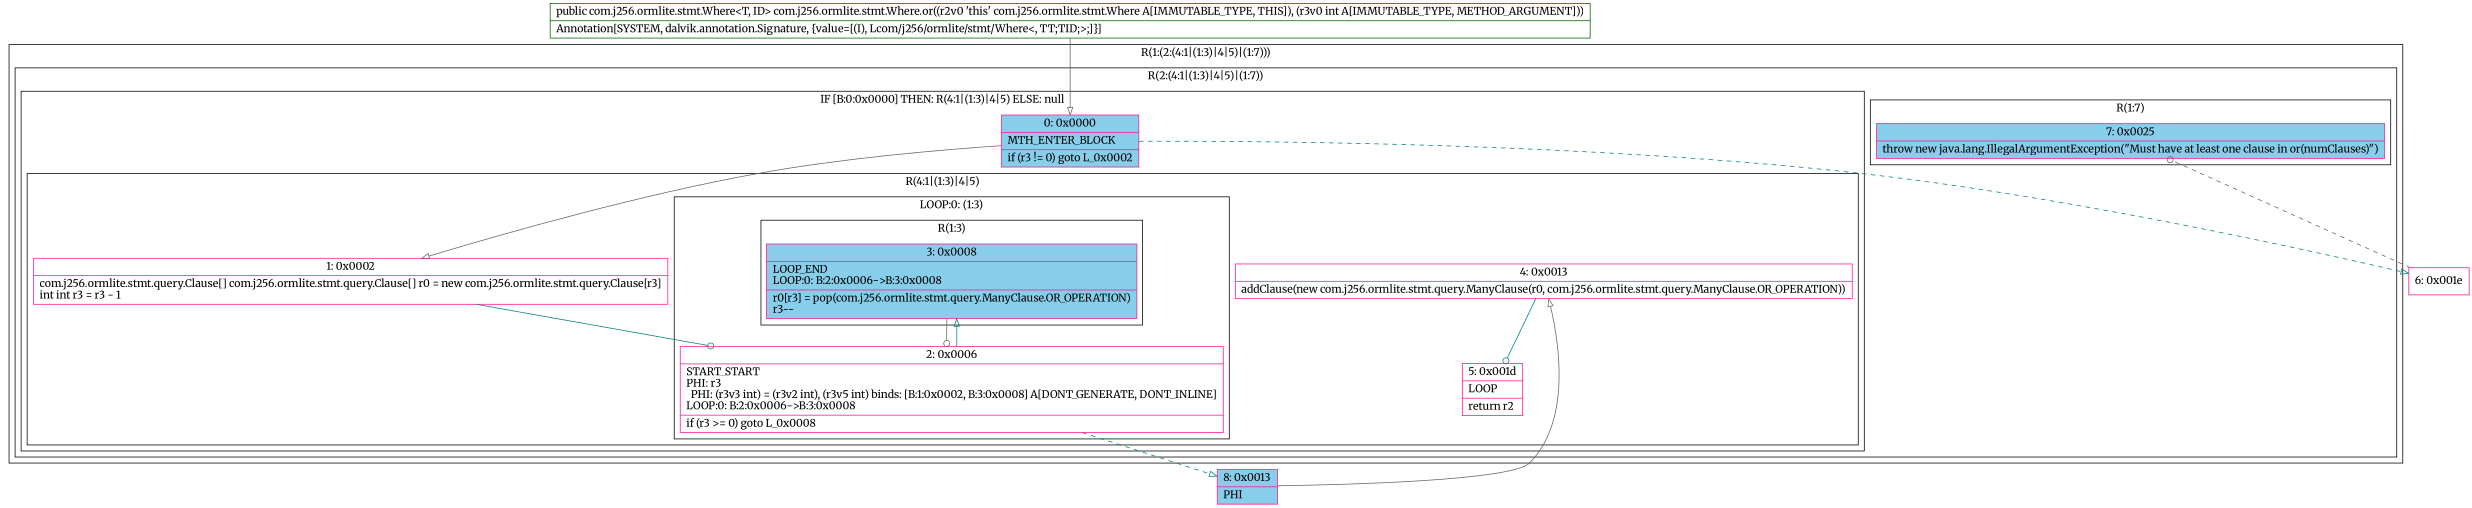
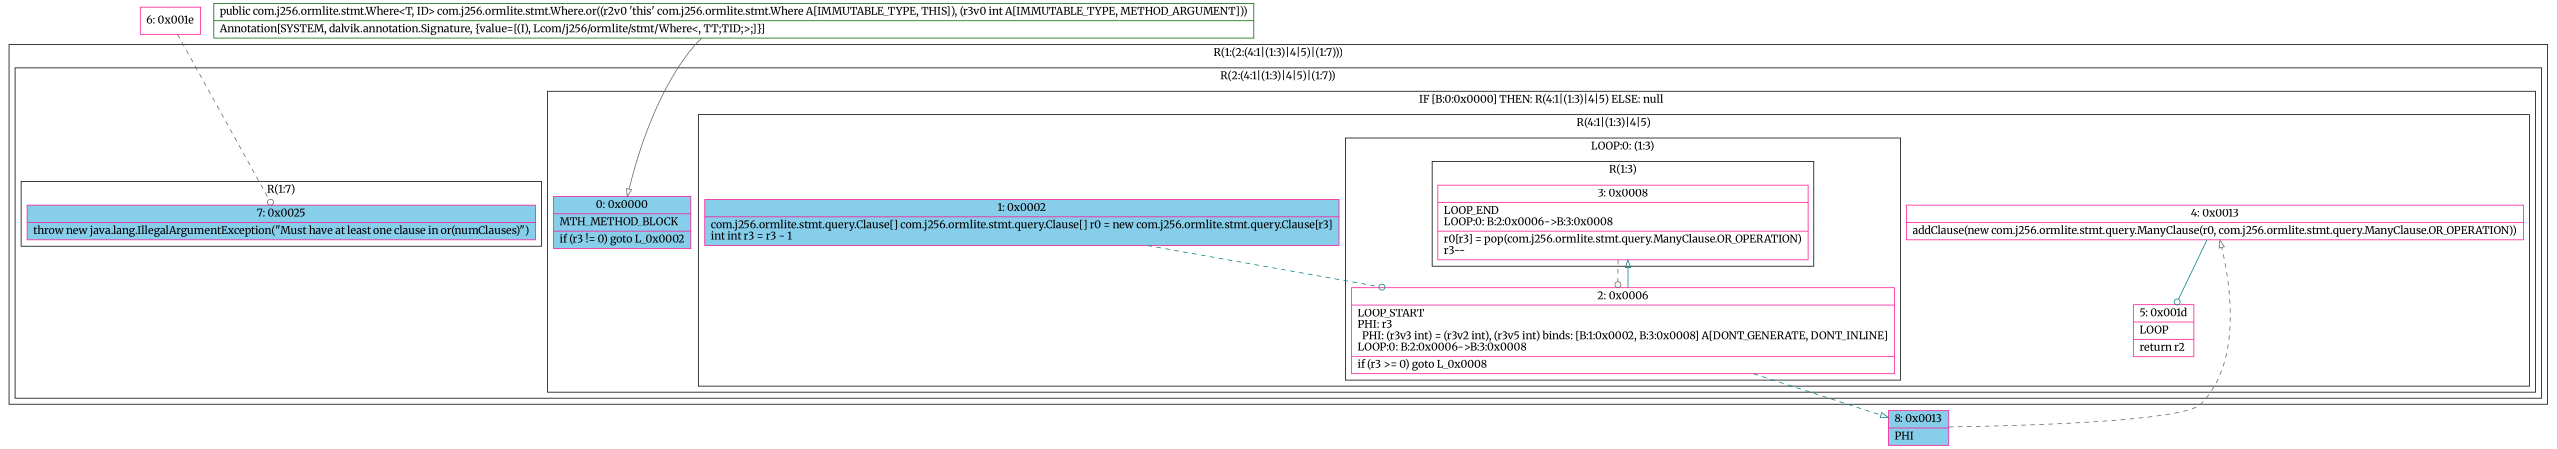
node "0: 0x0000": text "MTH_ENTER_BLOCK" -> "MTH_METHOD_BLOCK"
edge "0: 0x0000" -> "6: 0x001e": removed
edge "0: 0x0000" -> "1: 0x0002": removed
node "1: 0x0002": fillcolor white -> skyblue
node "3: 0x0008": fillcolor skyblue -> white
edge "1: 0x0002" -> "2: 0x0006": style solid -> dashed
edge "3: 0x0008" -> "2: 0x0006": style solid -> dashed
node "2: 0x0006": text "START_START" -> "LOOP_START"
edge "8: 0x0013" -> "4: 0x0013": style solid -> dashed
